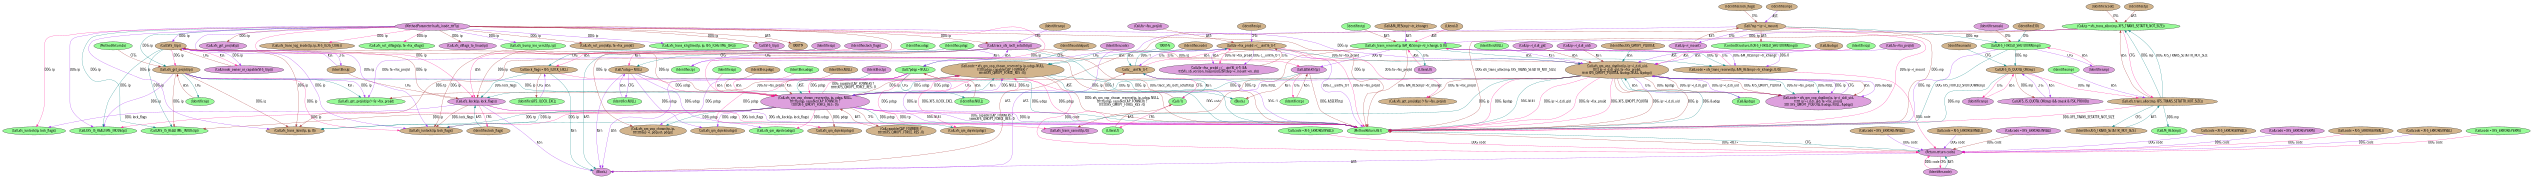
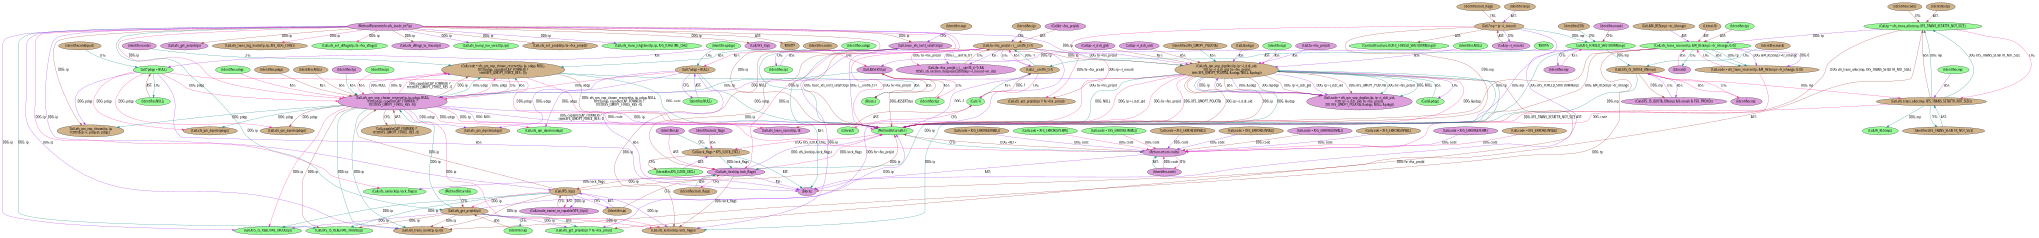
edge "(Call,lock_flags = XFS_ILOCK_EXCL)" -> "(MethodReturn,RET)": reversed
